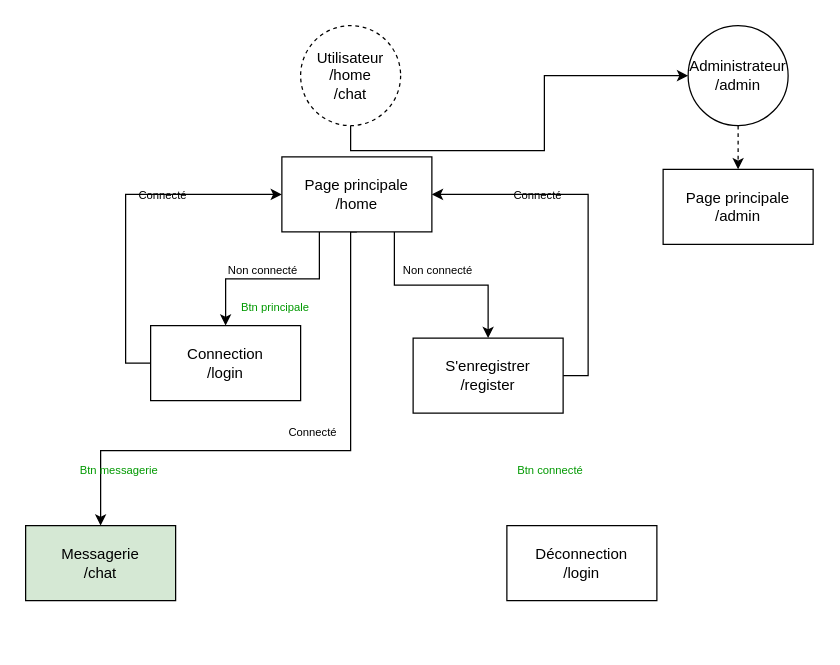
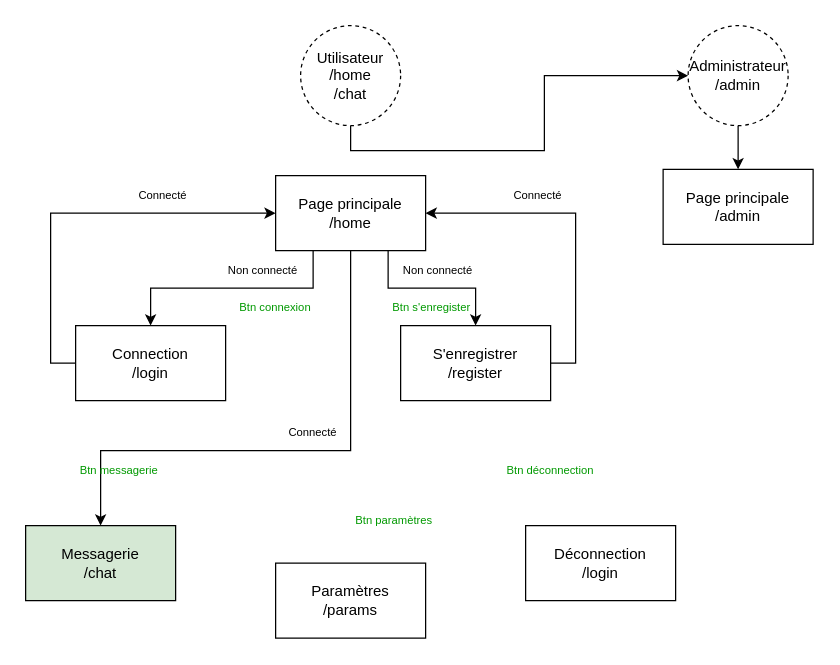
node "Administrateur /admin": style solid -> dashed
edge "Administrateur /admin" -> "Page principale /admin": style dashed -> solid
node "Page principale /home": moved (357, 194) -> (351, 213)
node "Btn principale": label "Btn principale" -> "Btn connexion"
node "Btn s'enregister": added
node "Connection /login": moved (226, 363) -> (151, 363)
node "S'enregistrer /register": moved (488, 376) -> (476, 363)
node "Btn connecté": label "Btn connecté" -> "Btn déconnection"
node "Btn paramètres": added
node "Déconnection /login": moved (582, 563) -> (601, 563)
node "Paramètres /params": added
